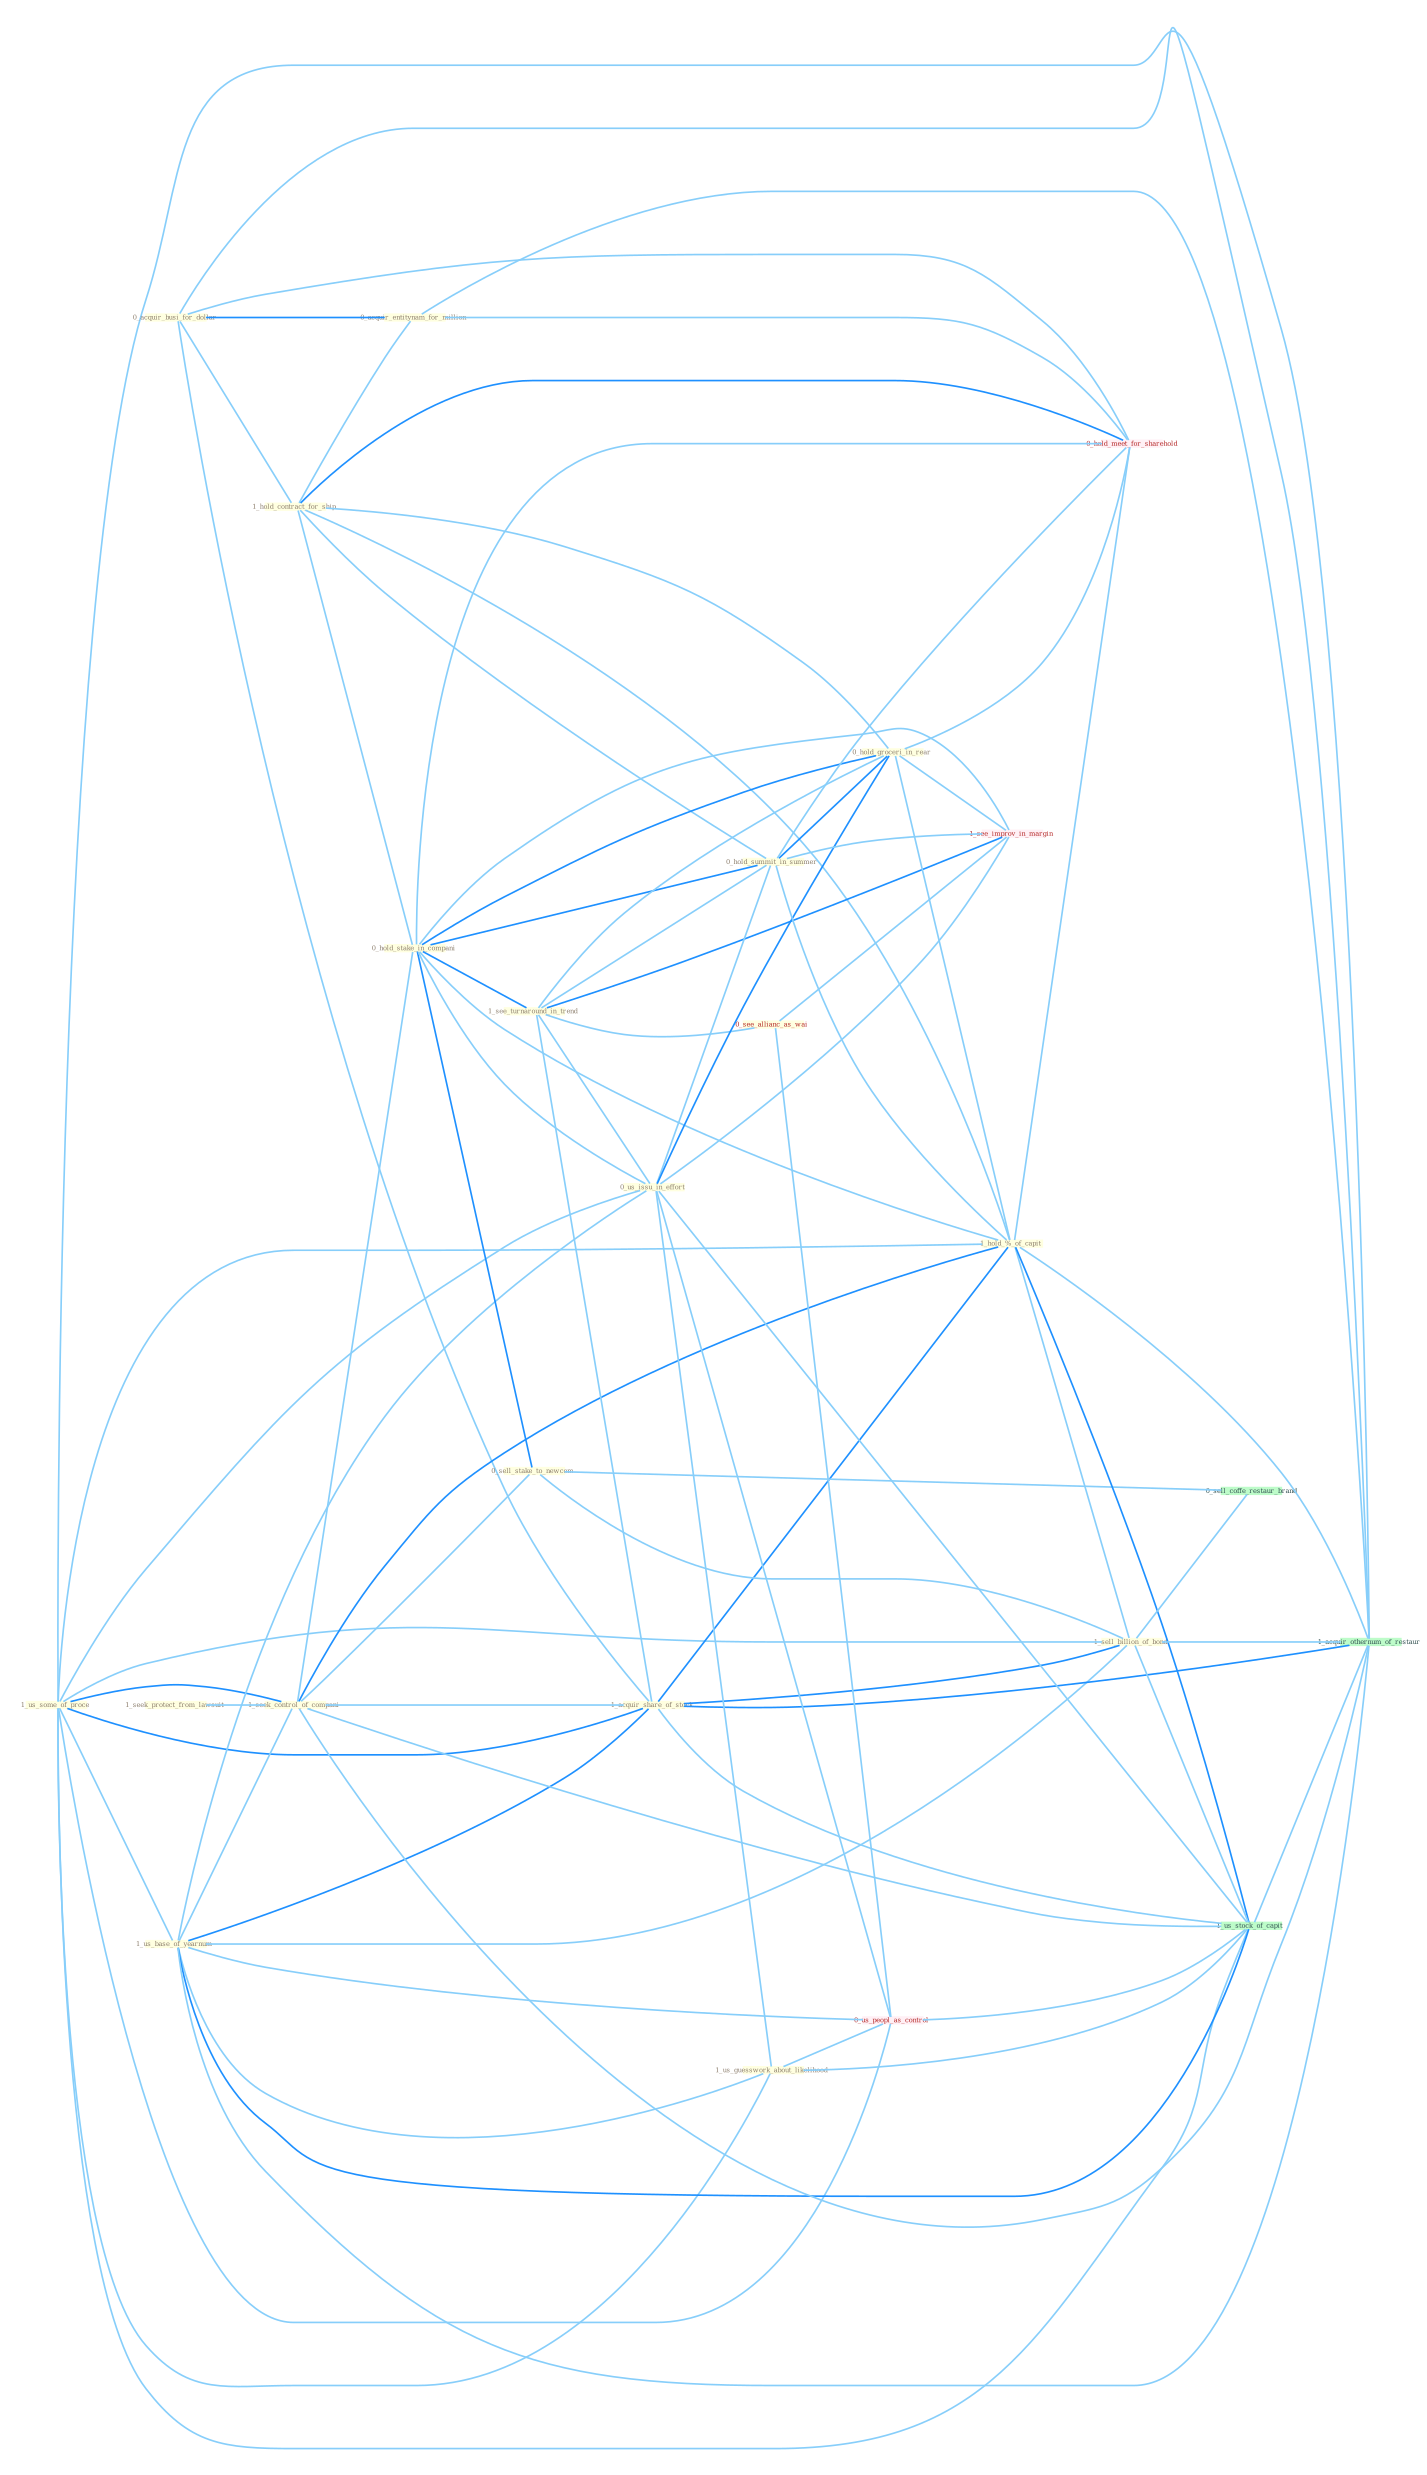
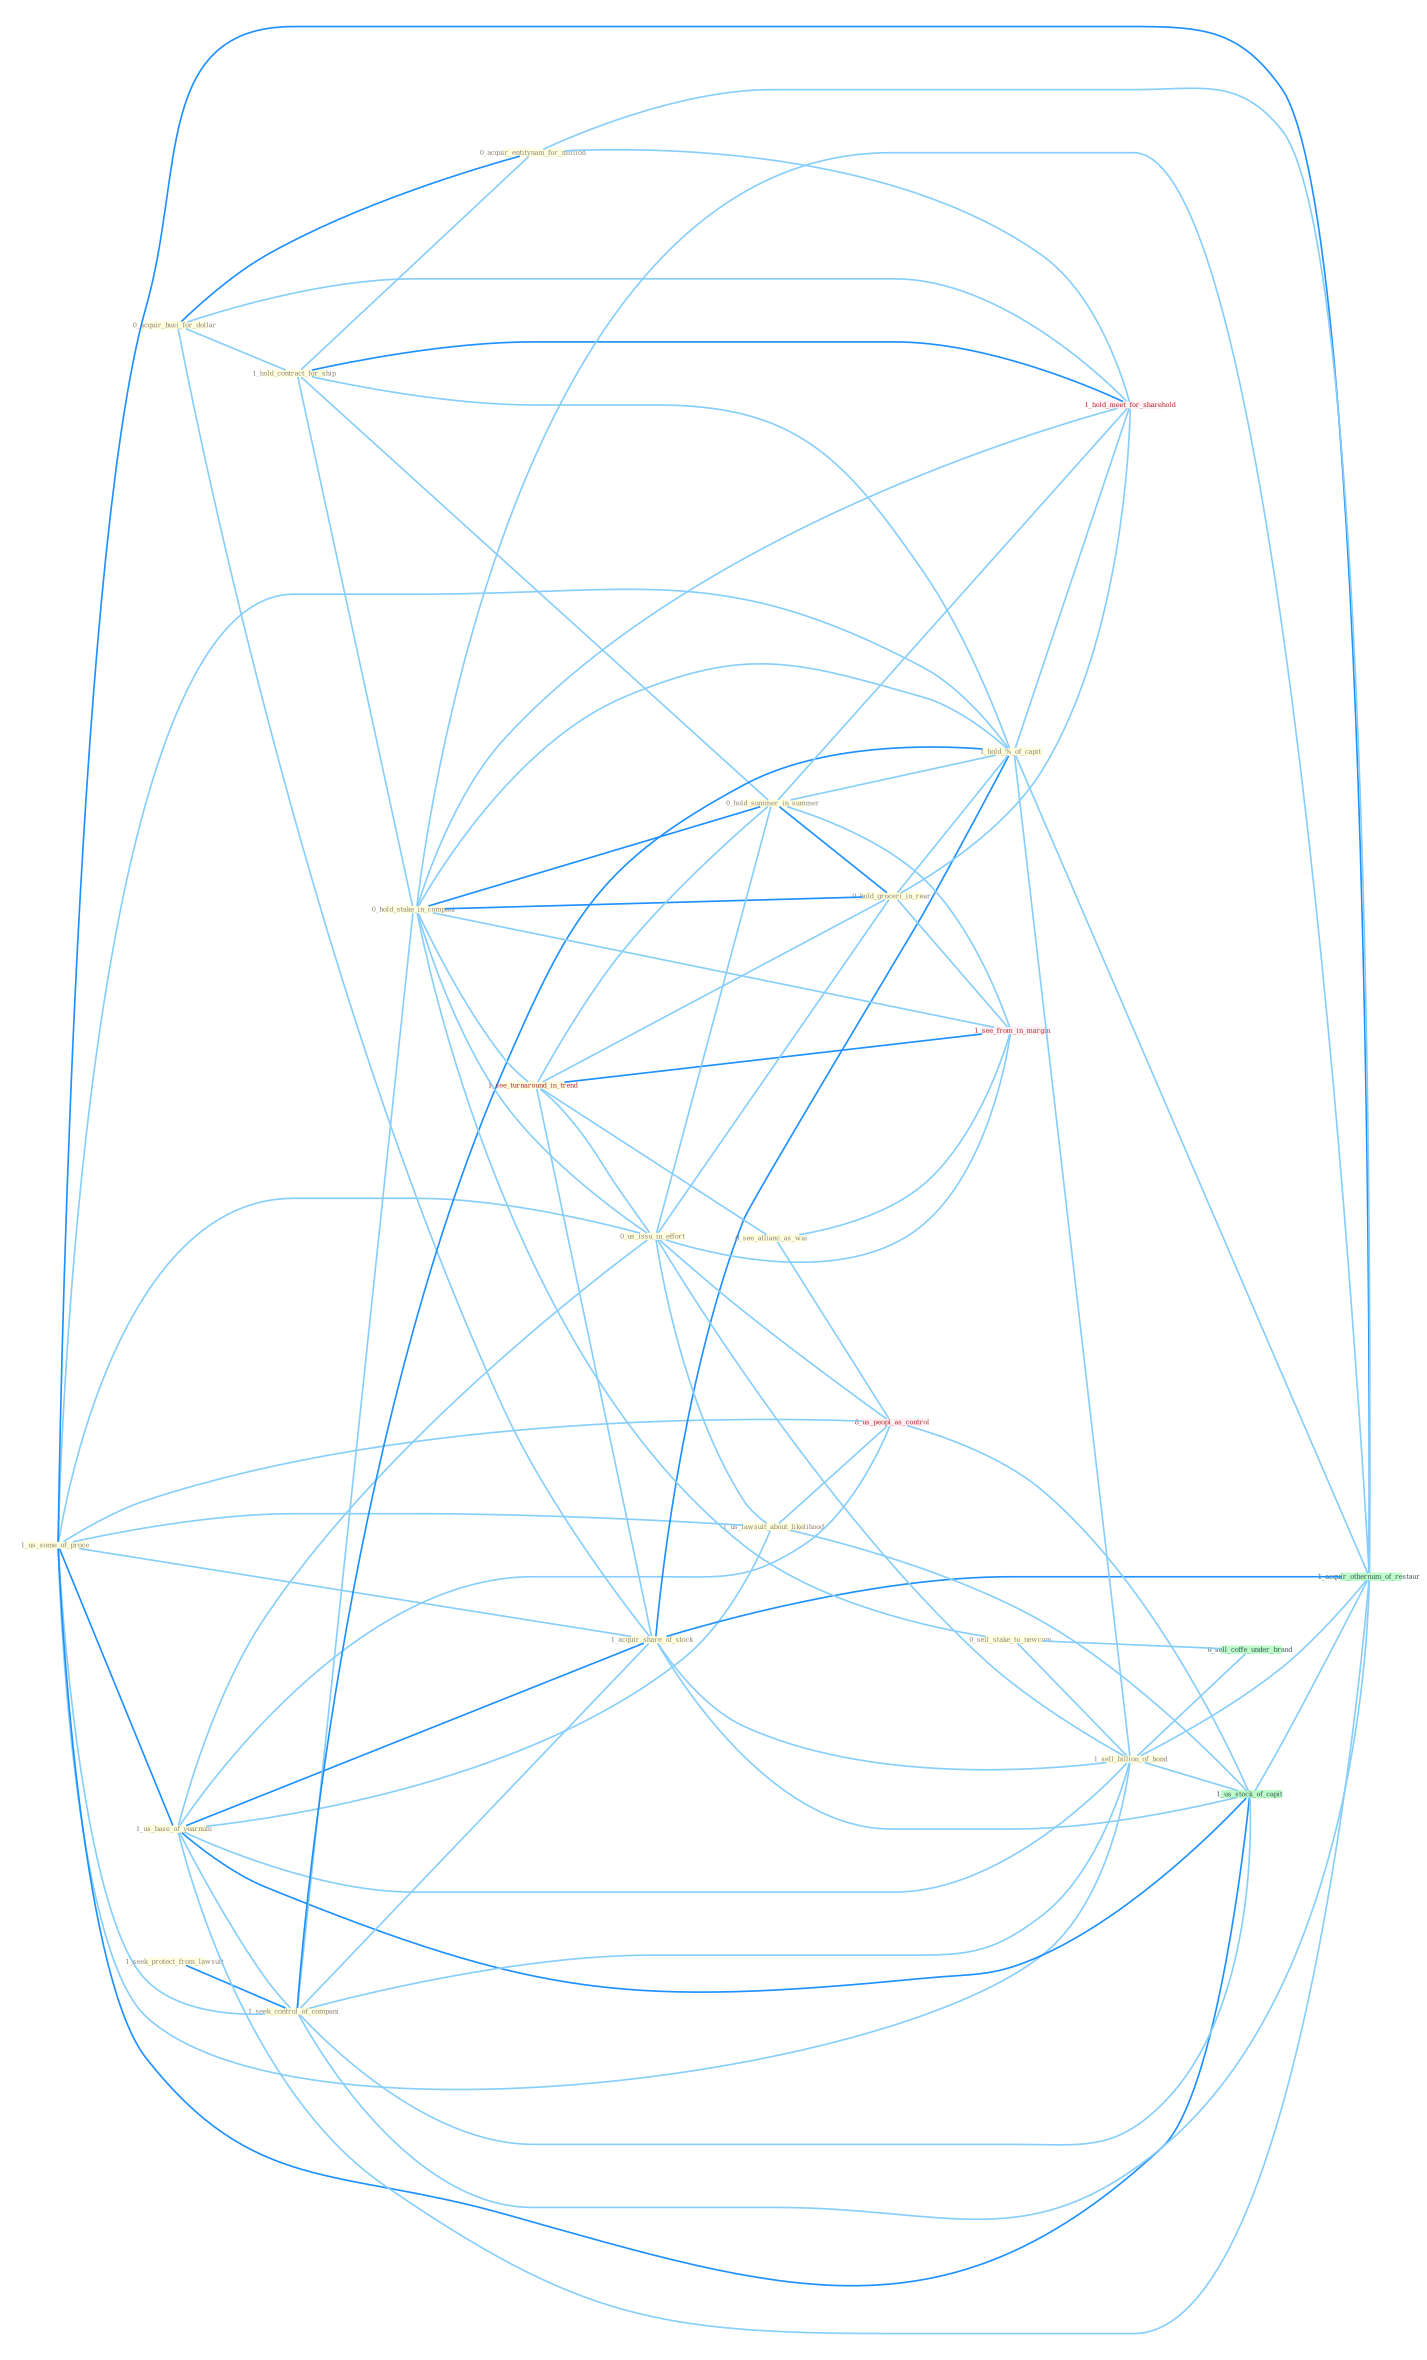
edge "1_acquir_othernum_of_restaur" -- "1_us_some_of_proce": color #87cefa -> #1e90ff
edge "0_acquir_busi_for_dollar" -- "1_acquir_othernum_of_restaur": now "0_hold_stake_in_compani" -- "1_acquir_othernum_of_restaur"
node "0_hold_meet_for_sharehold": label "0_hold_meet_for_sharehold" -> "1_hold_meet_for_sharehold"
edge "1_hold_contract_for_ship" -- "0_hold_groceri_in_rear": removed
node "1_see_improv_in_margin": label "1_see_improv_in_margin" -> "1_see_from_in_margin"
node "0_hold_summit_in_summer": label "0_hold_summit_in_summer" -> "0_hold_summer_in_summer"
edge "0_hold_groceri_in_rear" -- "0_us_issu_in_effort": color #1e90ff -> #87cefa
edge "0_hold_stake_in_compani" -- "1_see_turnaround_in_trend": color #1e90ff -> #87cefa
node "1_see_turnaround_in_trend": fontcolor #8b7d6b -> #b22222
node "0_see_allianc_as_wai": fontcolor #b22222 -> #8b7d6b
edge "0_hold_stake_in_compani" -- "0_sell_stake_to_newcom": color #1e90ff -> #87cefa
node "0_sell_coffe_restaur_brand": label "0_sell_coffe_restaur_brand" -> "0_sell_coffe_under_brand"
edge "0_us_issu_in_effort" -- "1_us_stock_of_capit": now "0_us_issu_in_effort" -- "1_sell_billion_of_bond"
edge "1_hold_%_of_capit" -- "1_us_stock_of_capit": removed
edge "0_sell_stake_to_newcom" -- "1_seek_control_of_compani": now "1_sell_billion_of_bond" -- "1_seek_control_of_compani"
edge "1_us_some_of_proce" -- "1_seek_control_of_compani": color #1e90ff -> #87cefa
edge "1_sell_billion_of_bond" -- "1_acquir_share_of_stock": color #1e90ff -> #87cefa
edge "1_seek_protect_from_lawsuit" -- "1_seek_control_of_compani": color #87cefa -> #1e90ff
edge "1_us_some_of_proce" -- "1_acquir_share_of_stock": color #1e90ff -> #87cefa
edge "1_us_some_of_proce" -- "1_us_base_of_yearnum": color #87cefa -> #1e90ff
node "0_us_peopl_as_control": label "0_us_peopl_as_control" -> "8_us_peopl_as_control"
node "1_us_guesswork_about_likelihood": label "1_us_guesswork_about_likelihood" -> "1_us_lawsuit_about_likelihood"
edge "1_us_some_of_proce" -- "1_us_stock_of_capit": color #87cefa -> #1e90ff
